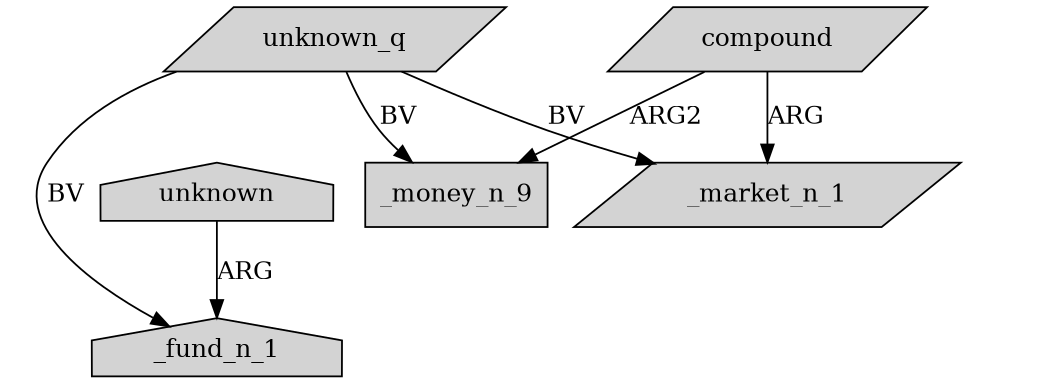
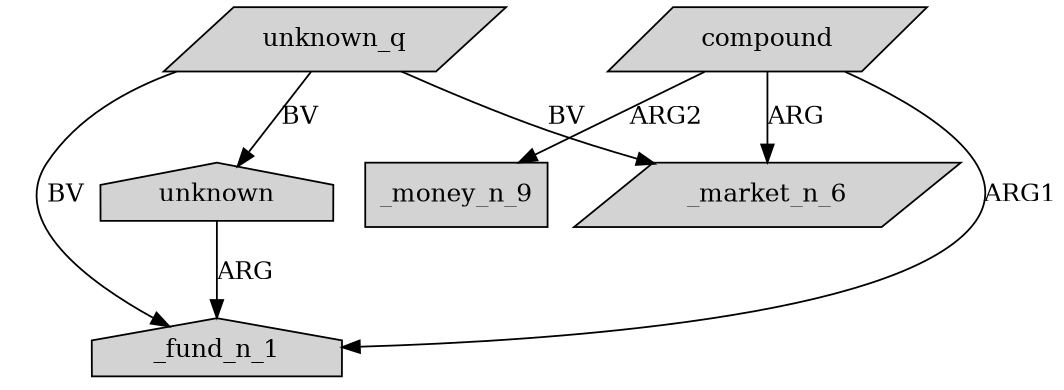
edge "unknown_q" -> "_money_n_9": now "unknown_q" -> "unknown"
node "_market_n_1": label "_market_n_1" -> "_market_n_6"
edge "compound" -> "_fund_n_1": added, label "ARG1"
